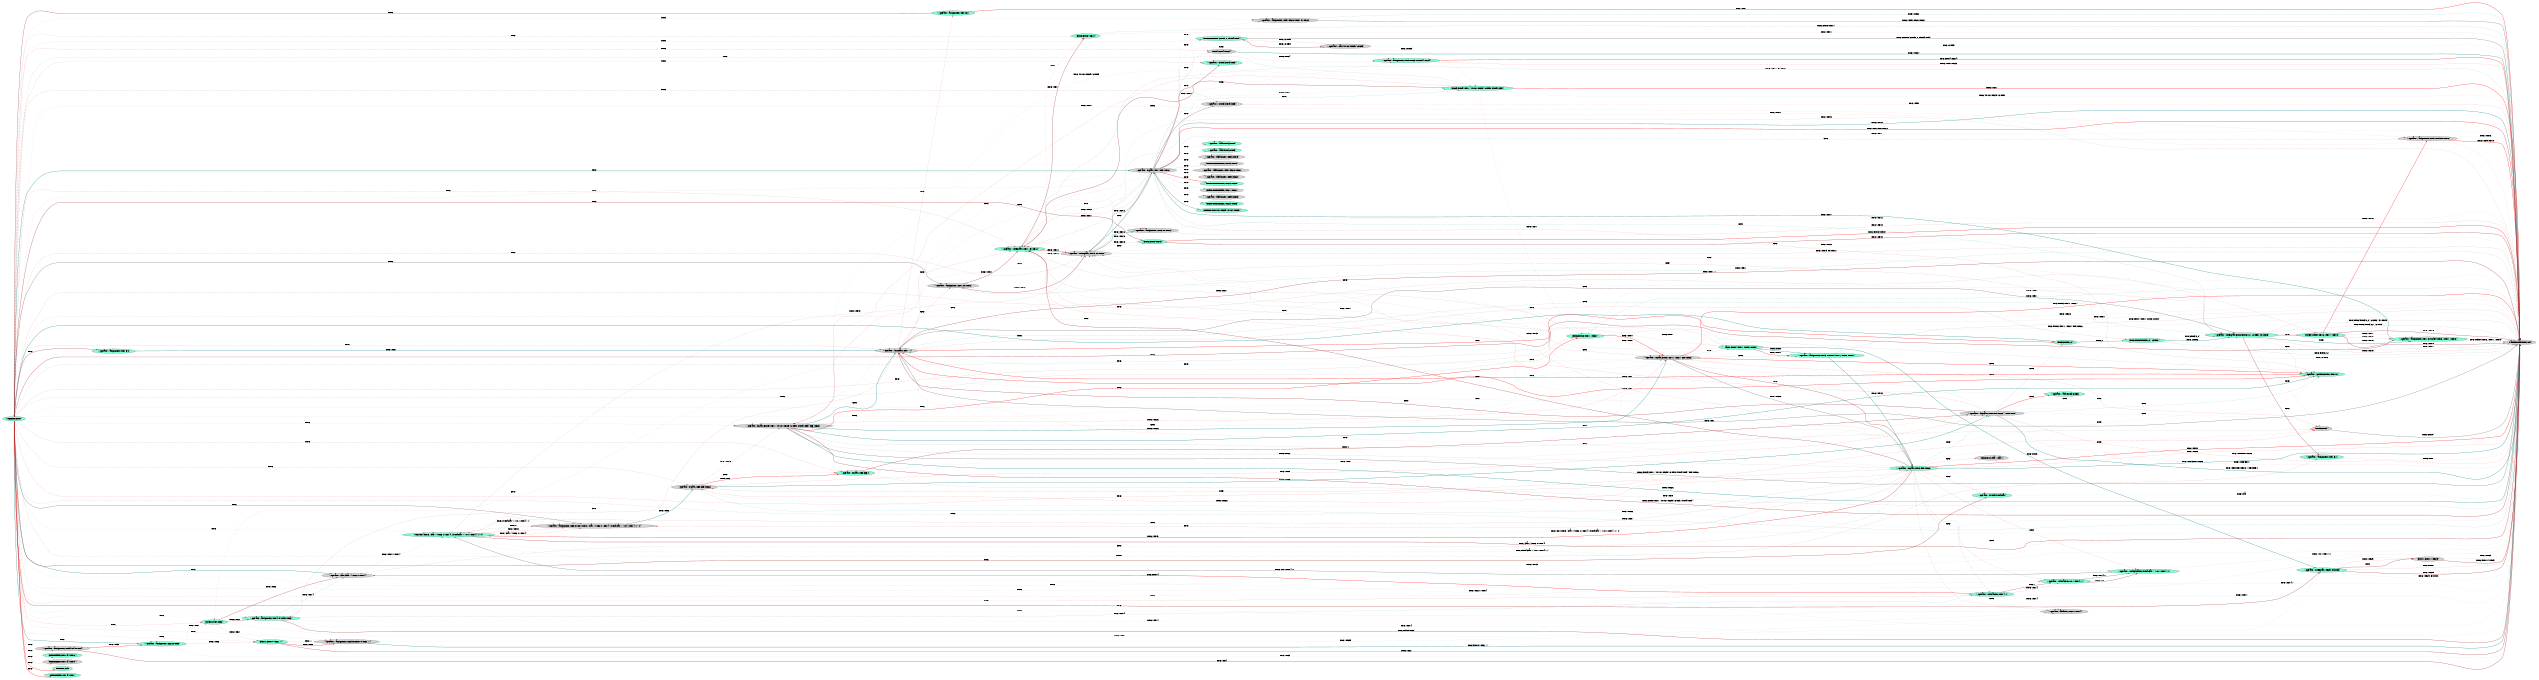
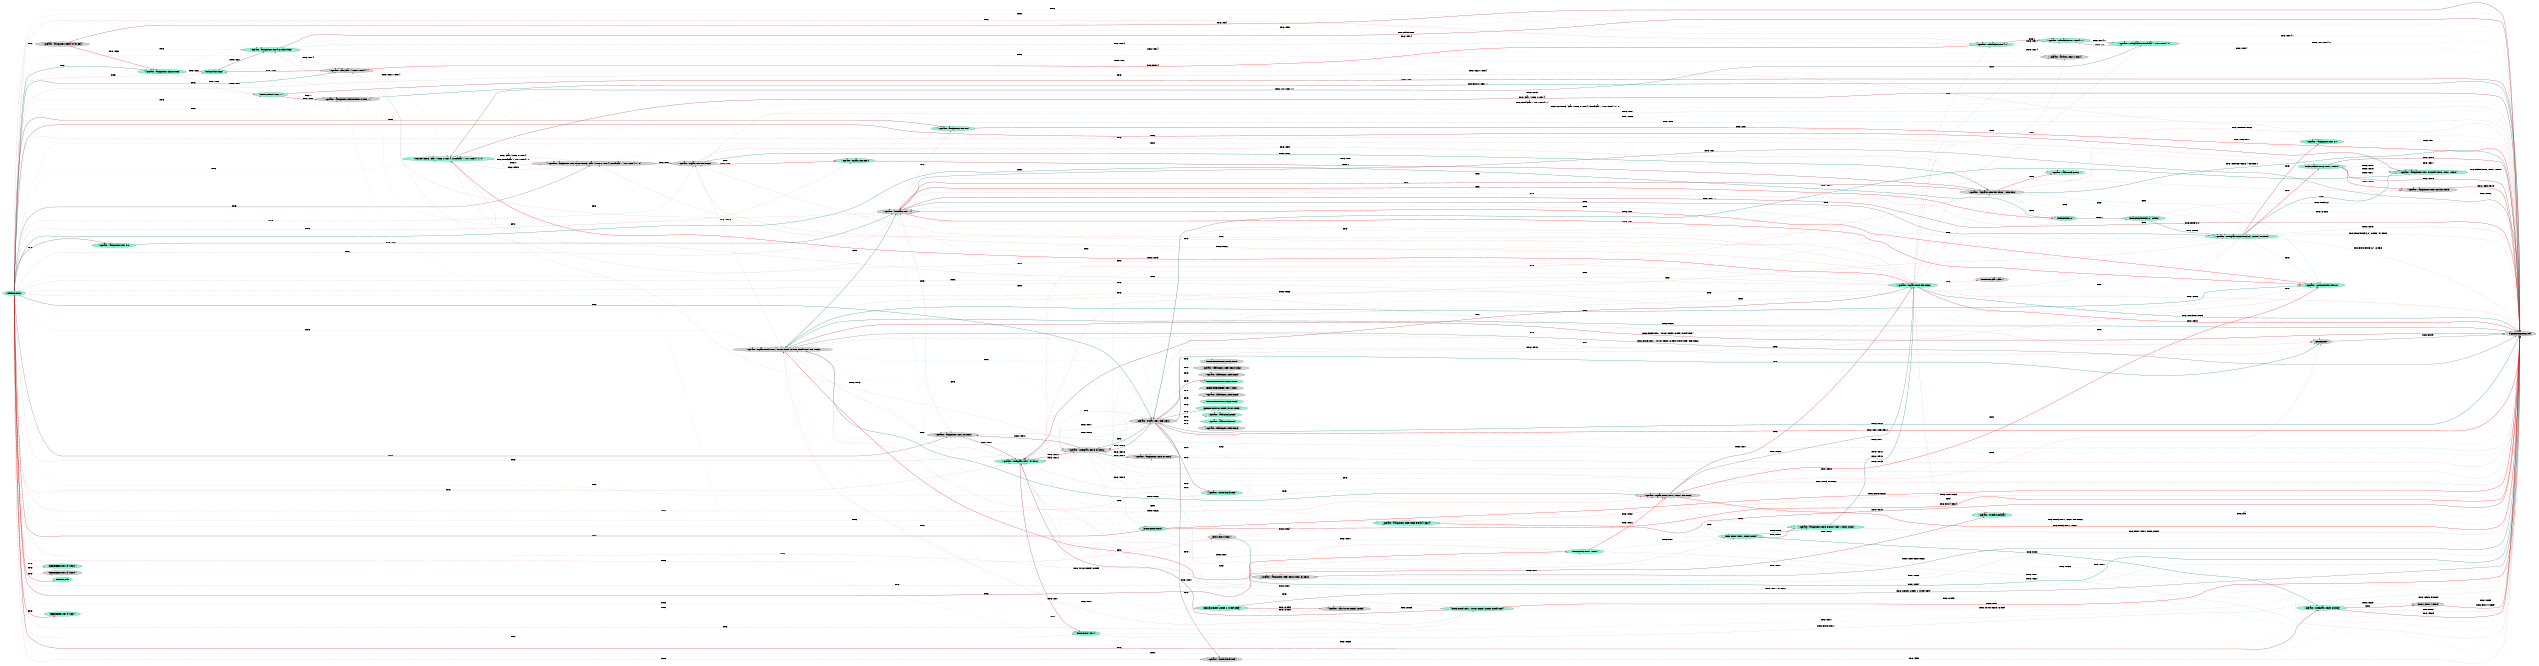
edge "(<operator>.assignment,VAR7 = 0)" -> "(METHOD,FUN1)": reversed
edge "(<operator>.equals,VAR11 == VAR12)" -> "(FUN9,FUN9())": added, label "CDG:"
edge "(METHOD,FUN1)" -> "(<operator>.assignment,VAR7 = 1)": label "NULL: " -> "DDG: "
